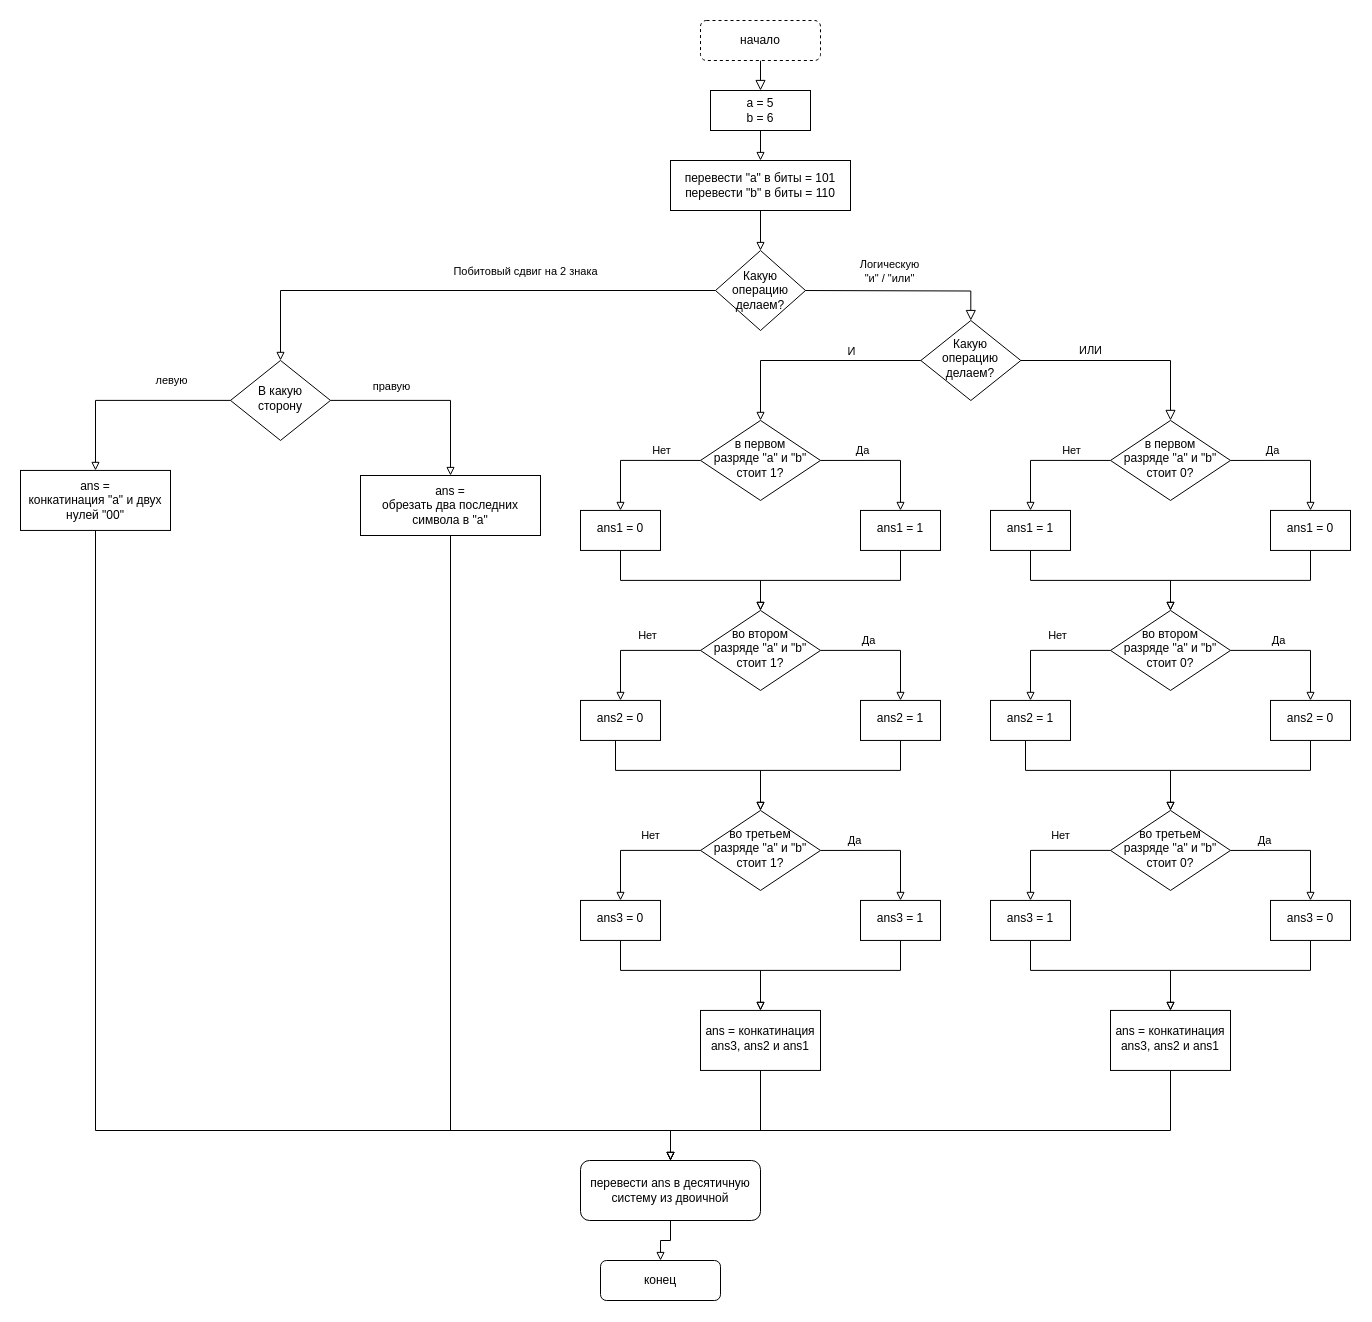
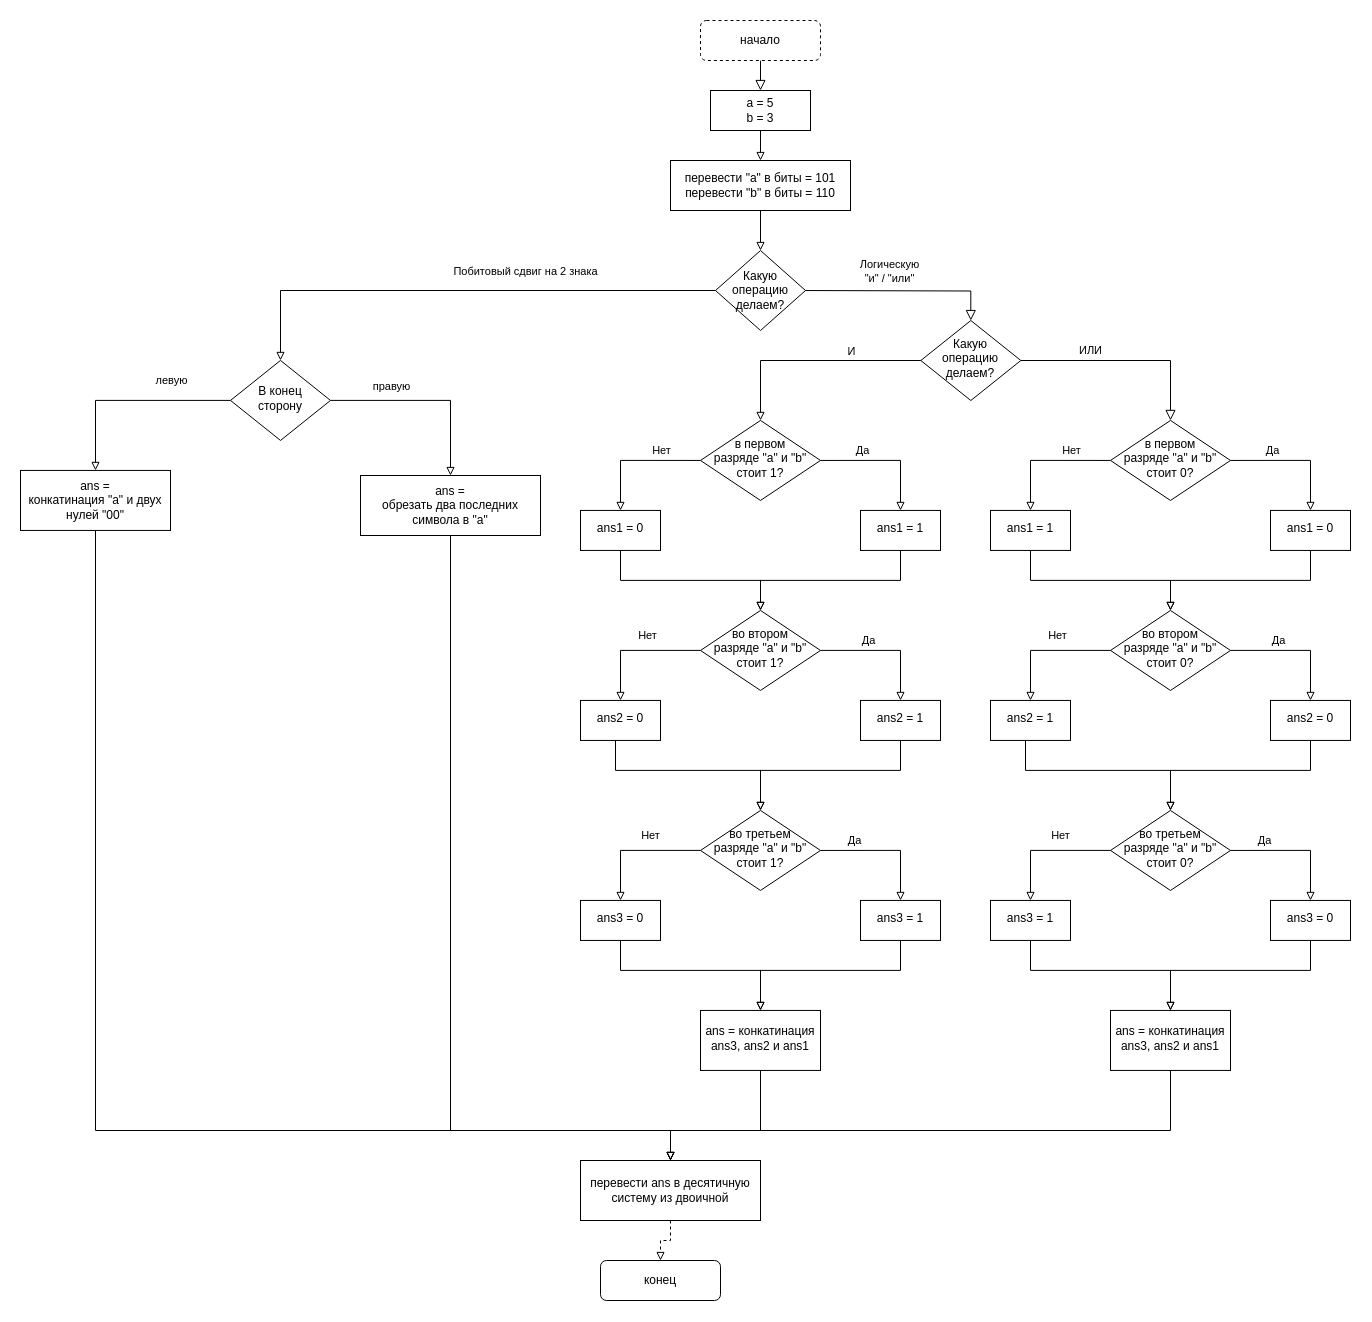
node "a = 5 b = 6": label "a = 5 b = 6" -> "a = 5 b = 3"
node "В какую сторону": label "В какую сторону" -> "В конец сторону"
node "перевести ans в десятичную систему из двоичной": shape rounded rectangle -> rectangle
edge "перевести ans в десятичную систему из двоичной" -> "конец": style solid -> dashed
